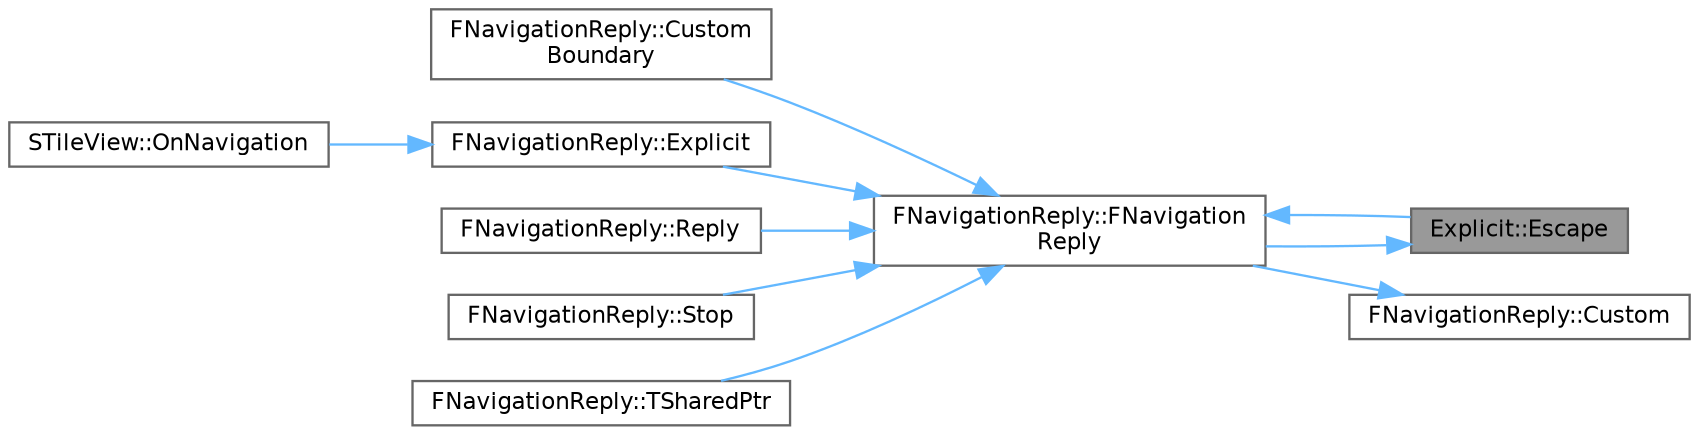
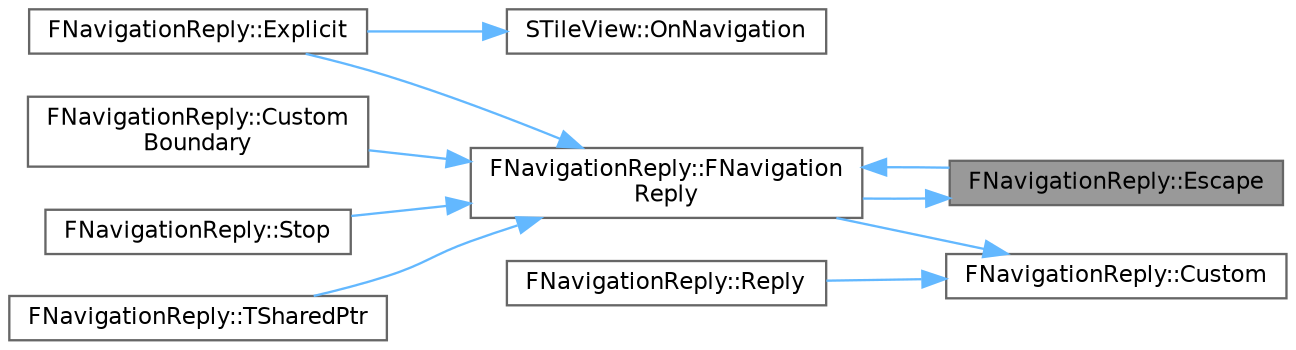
edge "STileView::OnNavigation" -> "FNavigationReply::Explicit": reversed
edge "FNavigationReply::Reply" -> "FNavigationReply::FNavigation Reply": now "FNavigationReply::Reply" -> "FNavigationReply::Custom"
node "Explicit::Escape": label "Explicit::Escape" -> "FNavigationReply::Escape"
